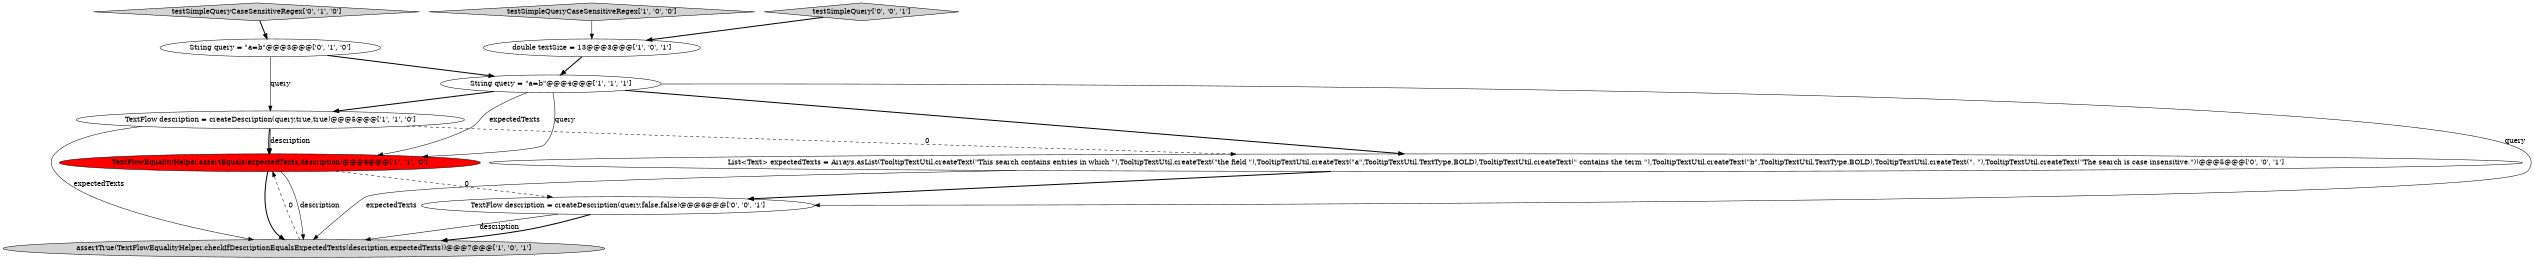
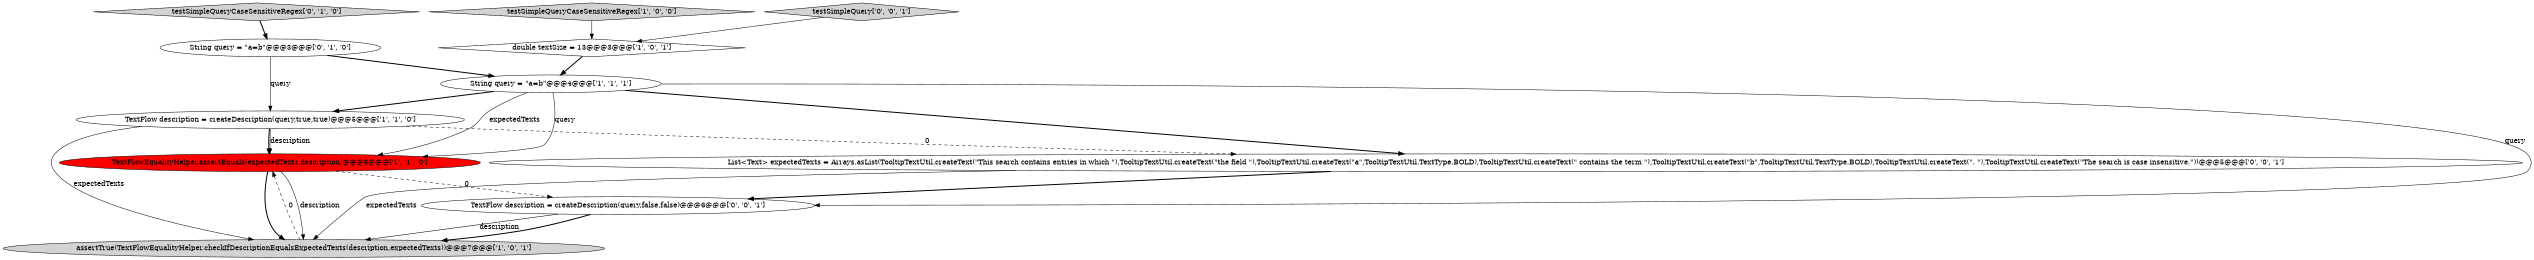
edge "testSimpleQuery['0', '0', '1']" -> "double textSize = 13@@@3@@@['1', '0', '1']": style bold -> solid
node "double textSize = 13@@@3@@@['1', '0', '1']": shape ellipse -> diamond
